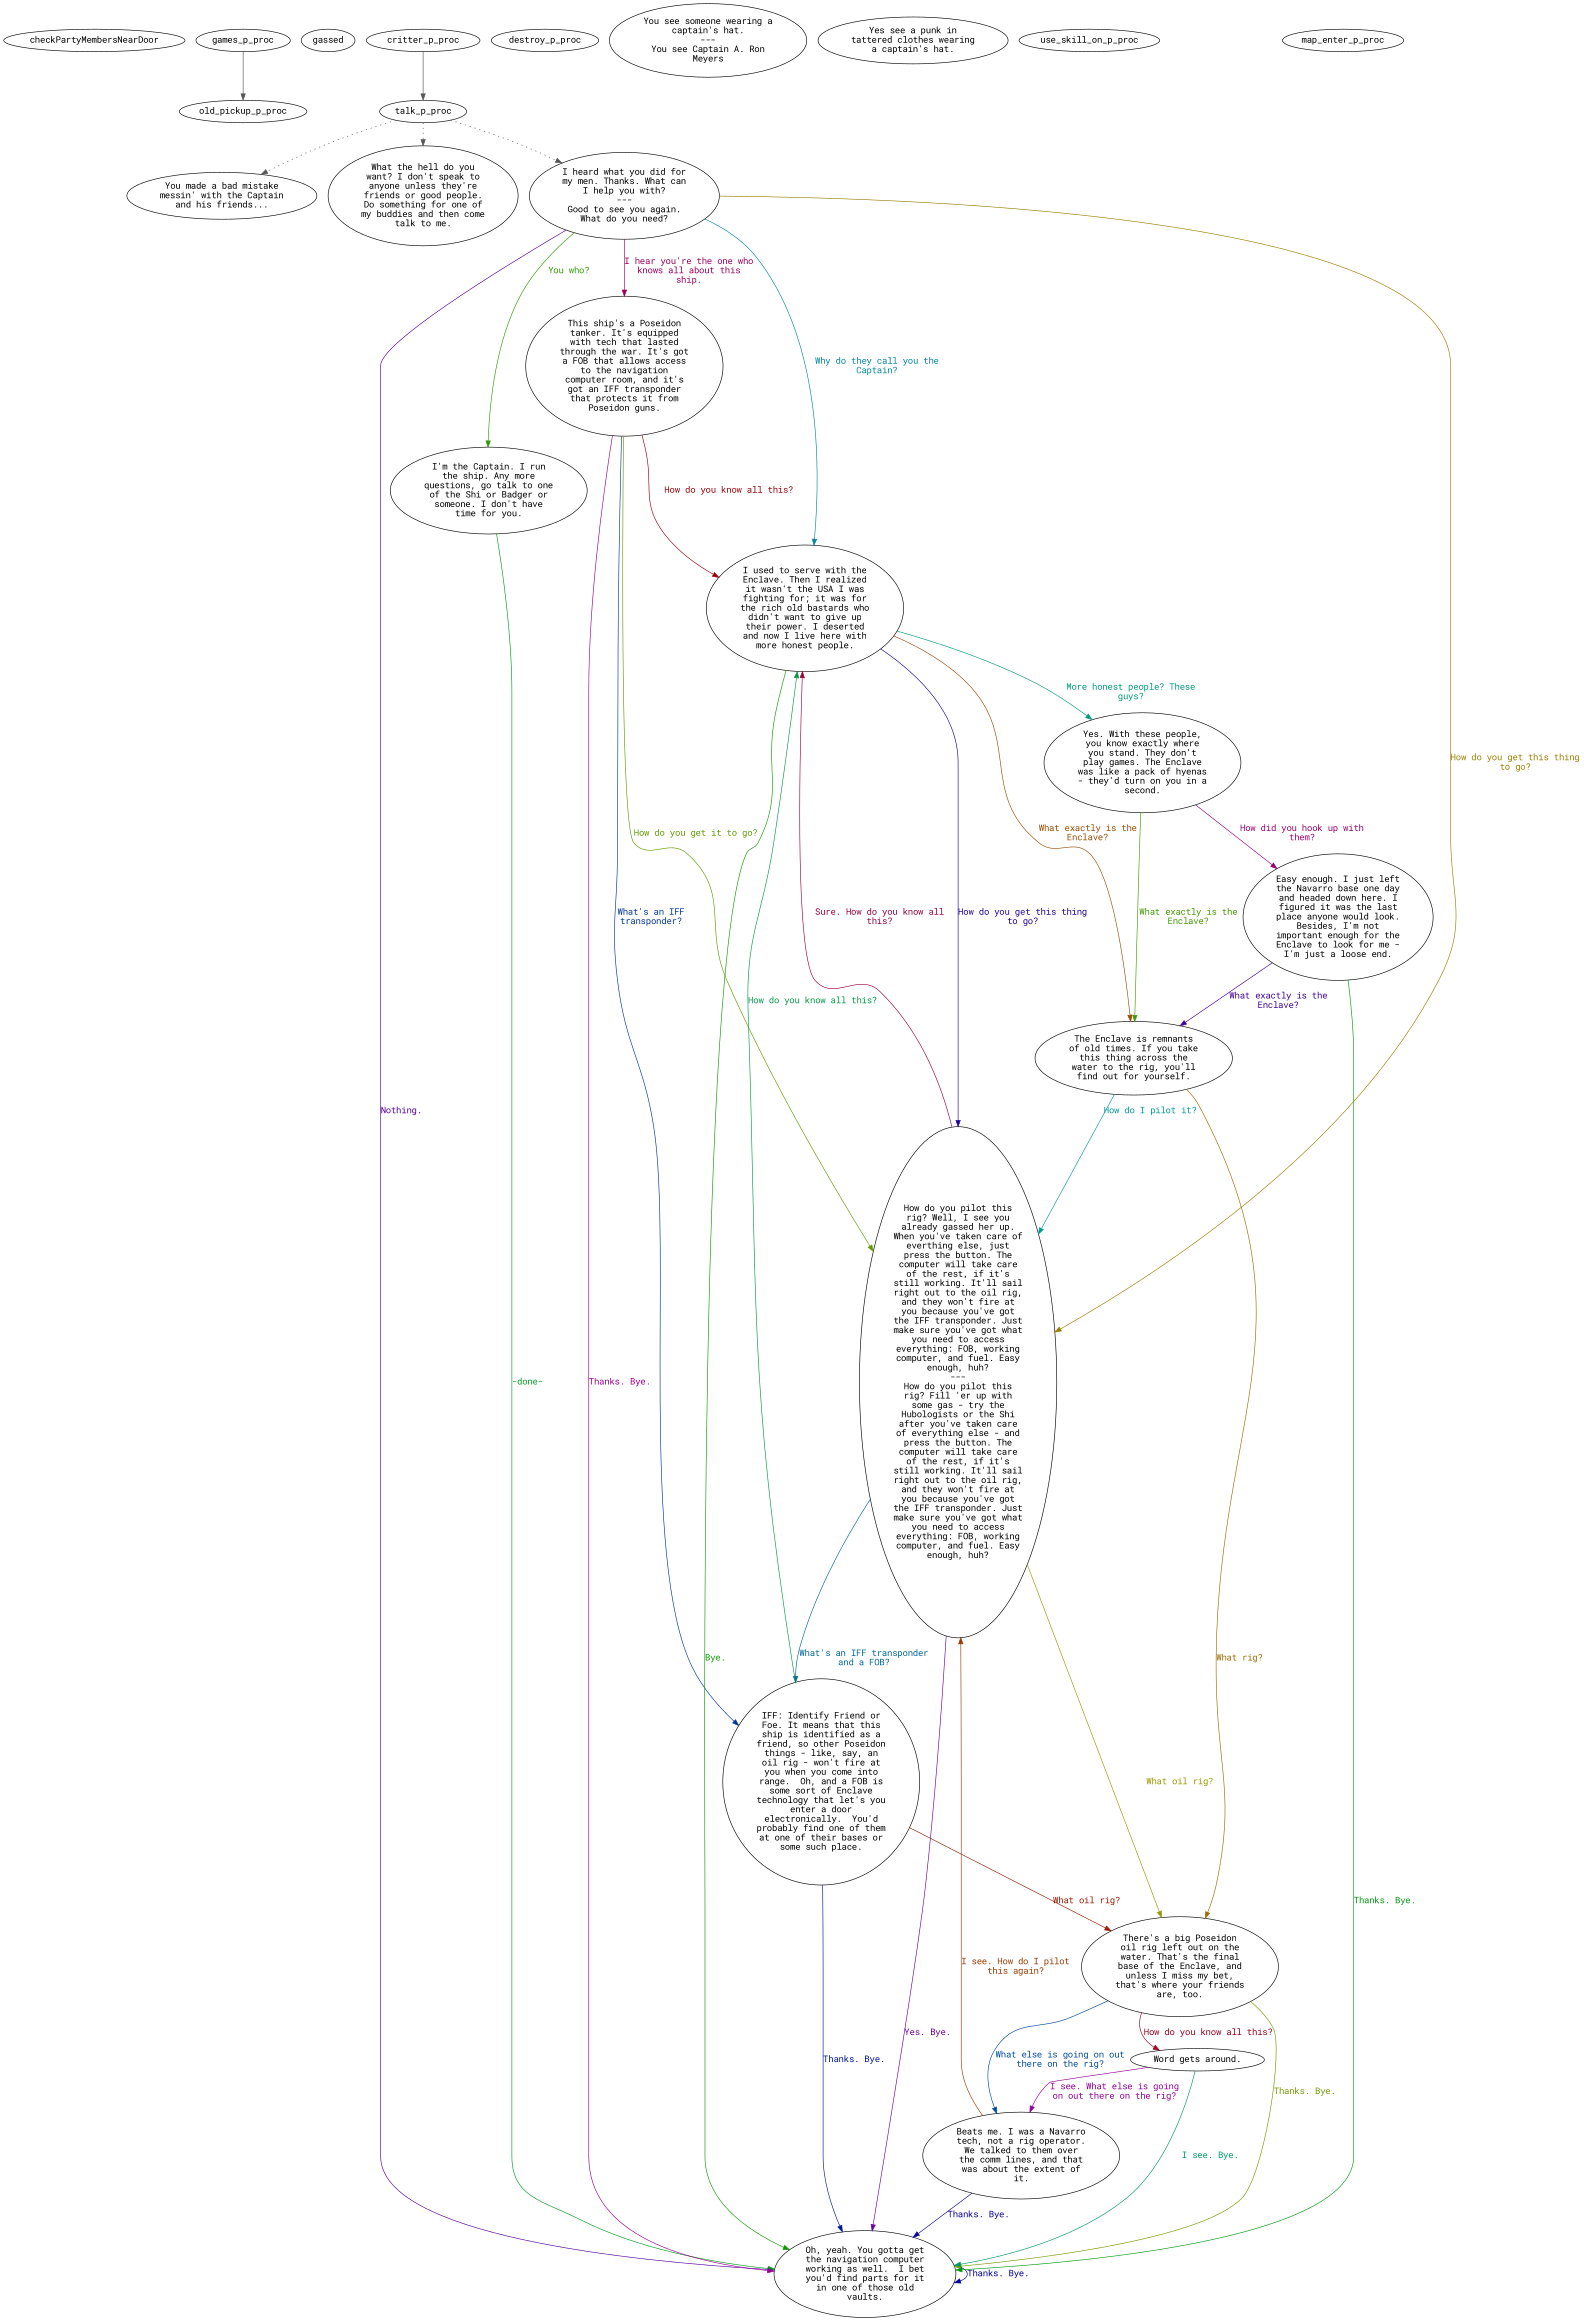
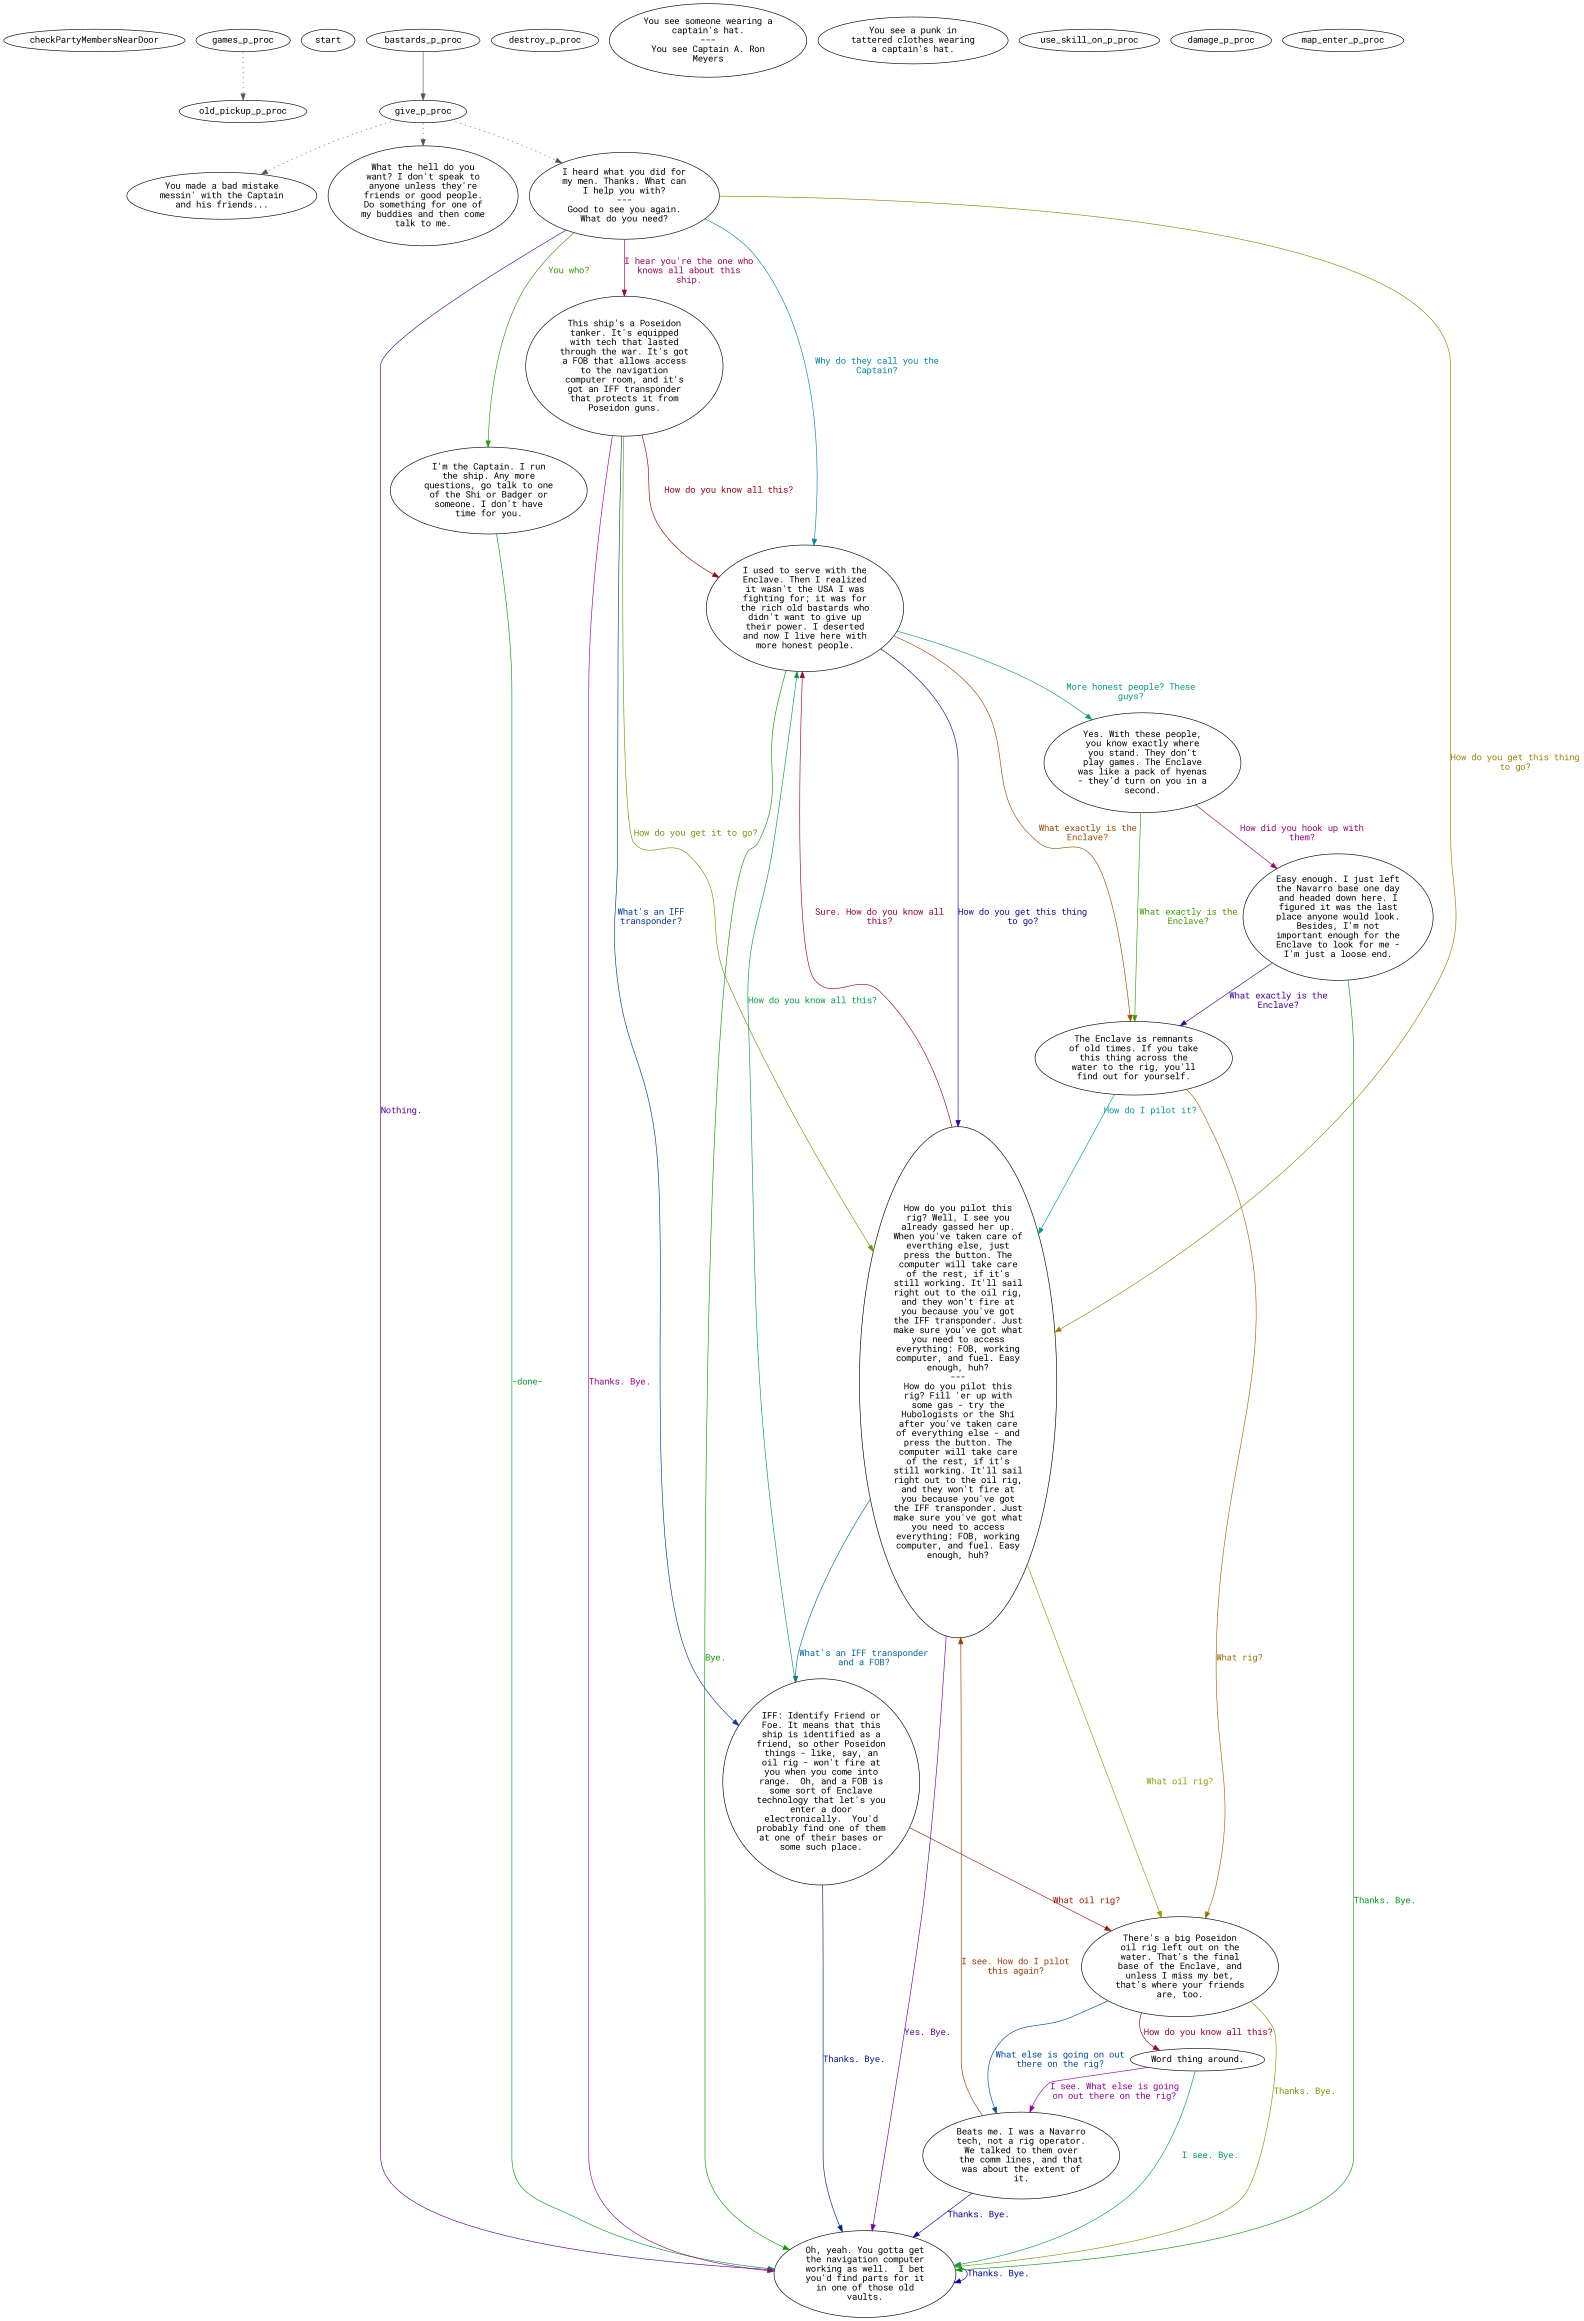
node "gassed": label "gassed" -> "start"
node "critter_p_proc": label "critter_p_proc" -> "bastards_p_proc"
node "Yes see a punk in tattered clothes wearing a captain's hat.": label "Yes see a punk in tattered clothes wearing a captain's hat." -> "You see a punk in tattered clothes wearing a captain's hat."
node "damage_p_proc": added
edge "games_p_proc" -> "old_pickup_p_proc": style solid -> dotted
node "talk_p_proc": label "talk_p_proc" -> "give_p_proc"
node "Word gets around.": label "Word gets around." -> "Word thing around."
